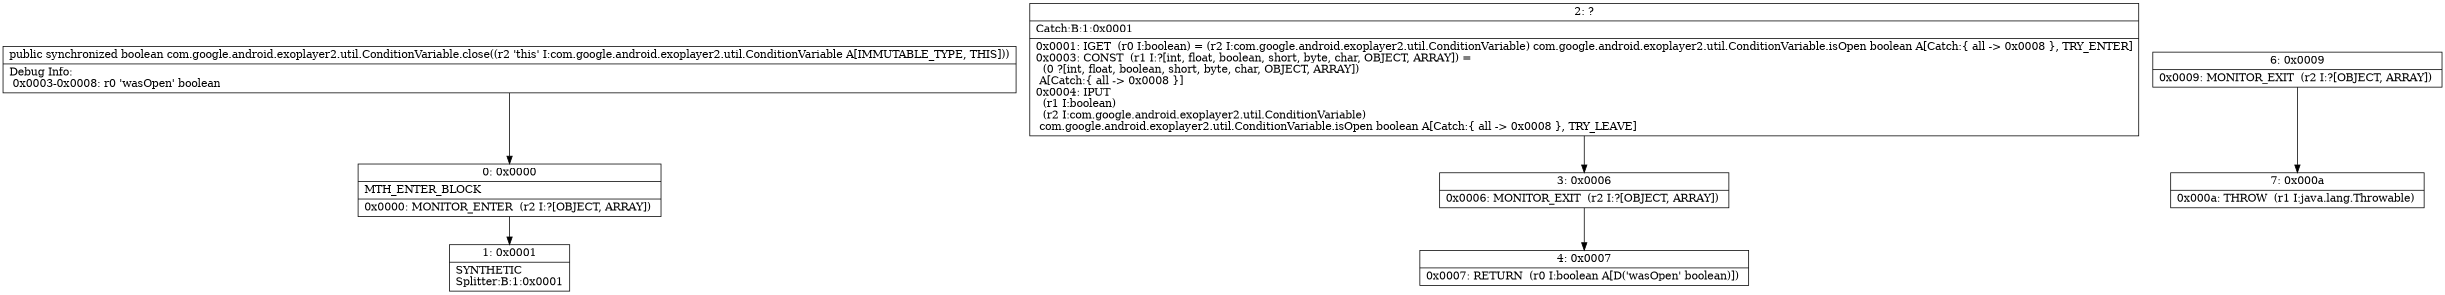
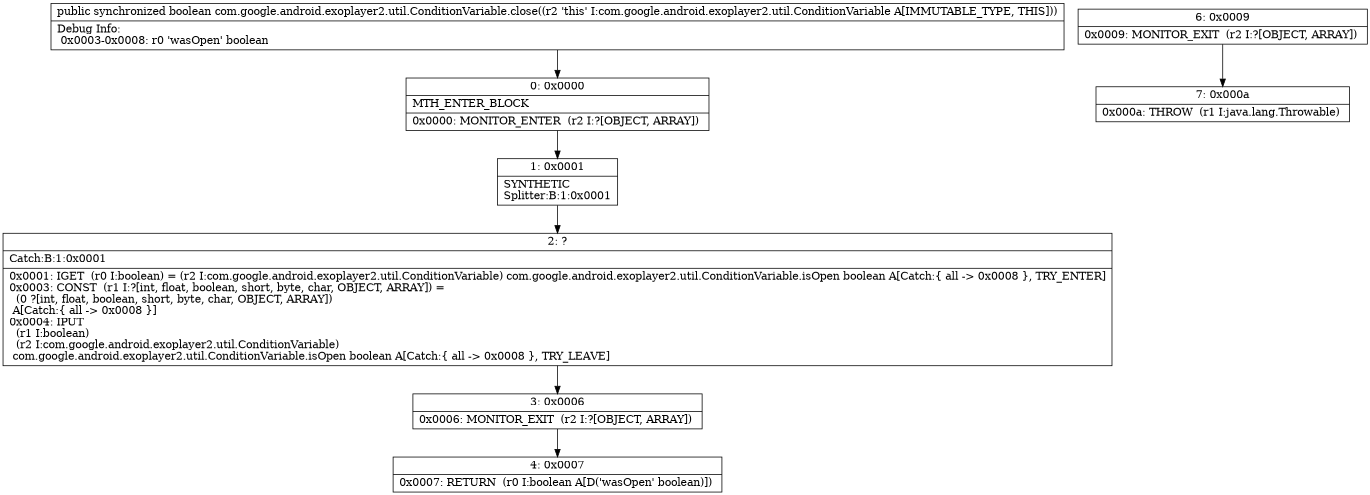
edge "1: 0x0001" -> "2: ?": added
